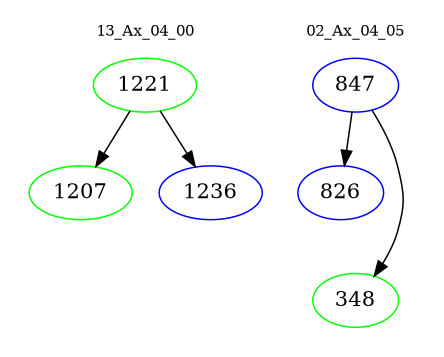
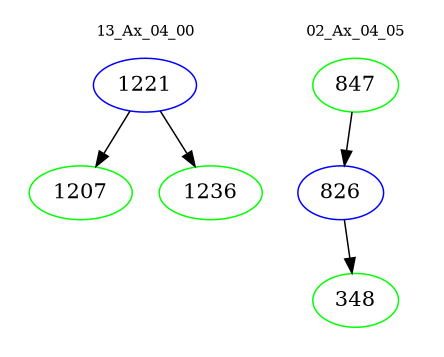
node "1221": color green -> blue
node "847": color blue -> green
edge "847" -> "348": now "826" -> "348"
node "1236": color blue -> green
